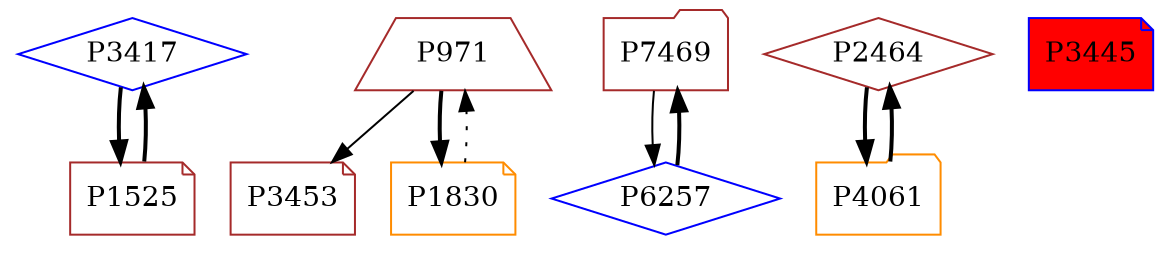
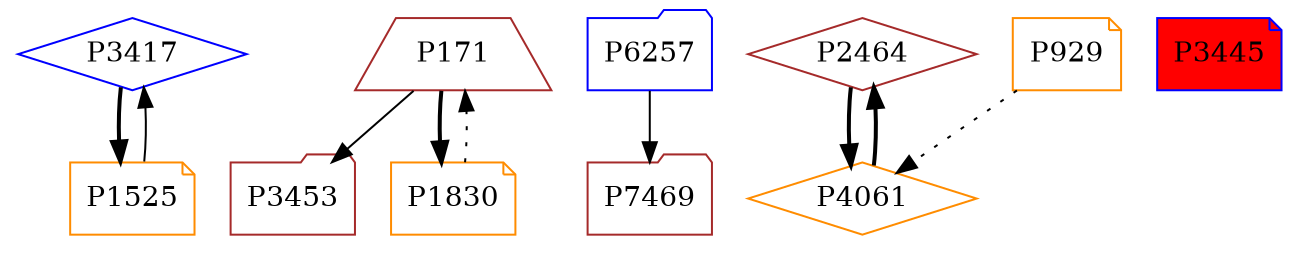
node "P971": label "P971" -> "P171"
node "P929": added
edge "P7469" -> "P6257": removed
edge "P1525" -> "P3417": style bold -> solid
edge "P6257" -> "P7469": style bold -> solid
node "P1525": color brown -> darkorange
node "P3453": shape note -> folder
node "P6257": shape diamond -> folder
node "P4061": shape folder -> diamond
